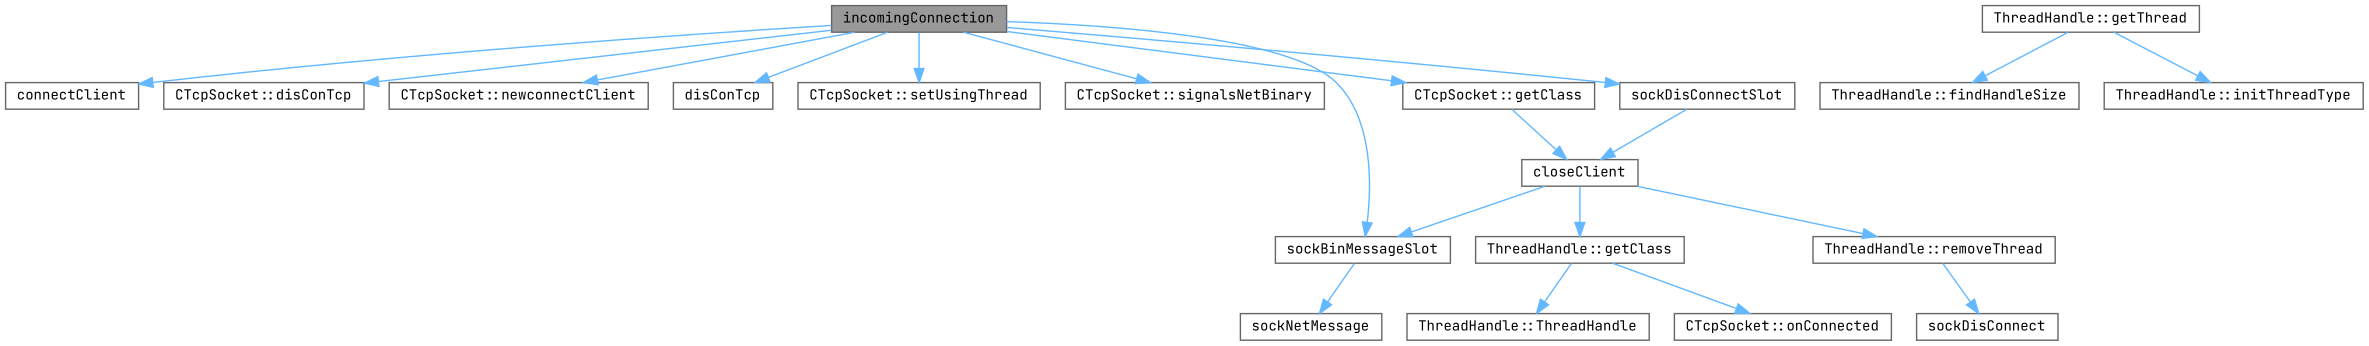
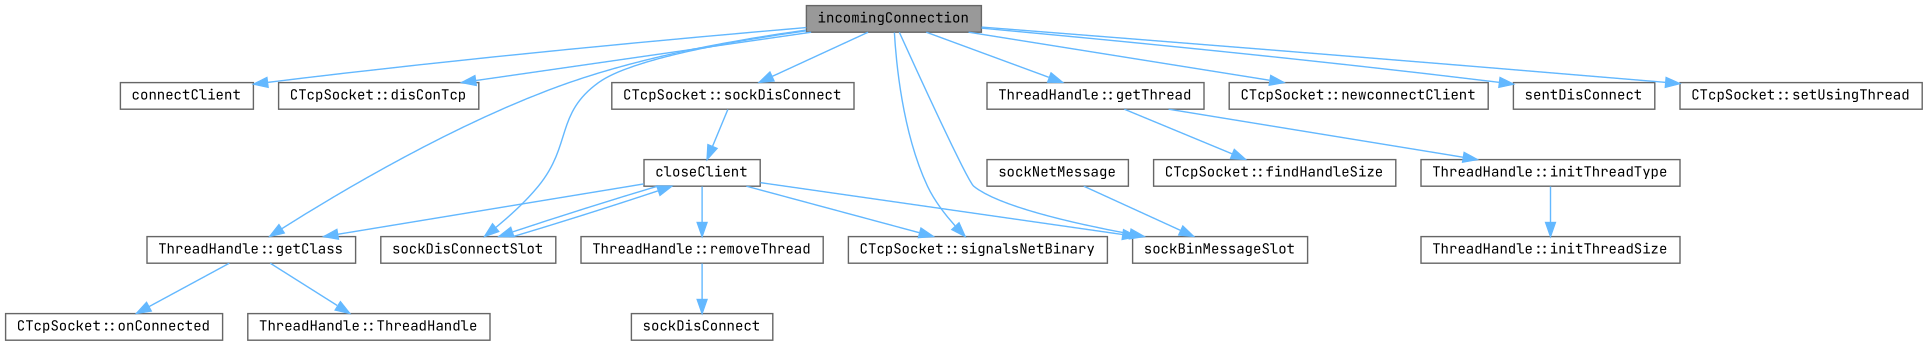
edge "incomingConnection" -> "ThreadHandle::getThread": added
node "disConTcp": label "disConTcp" -> "sentDisConnect"
node "CTcpSocket::getClass": label "CTcpSocket::getClass" -> "CTcpSocket::sockDisConnect"
node "ThreadHandle::findHandleSize": label "ThreadHandle::findHandleSize" -> "CTcpSocket::findHandleSize"
edge "incomingConnection" -> "ThreadHandle::getClass": added
edge "closeClient" -> "sockDisConnectSlot": added
edge "closeClient" -> "CTcpSocket::signalsNetBinary": added
node "ThreadHandle::initThreadSize": added
edge "sockBinMessageSlot" -> "sockNetMessage": reversed
